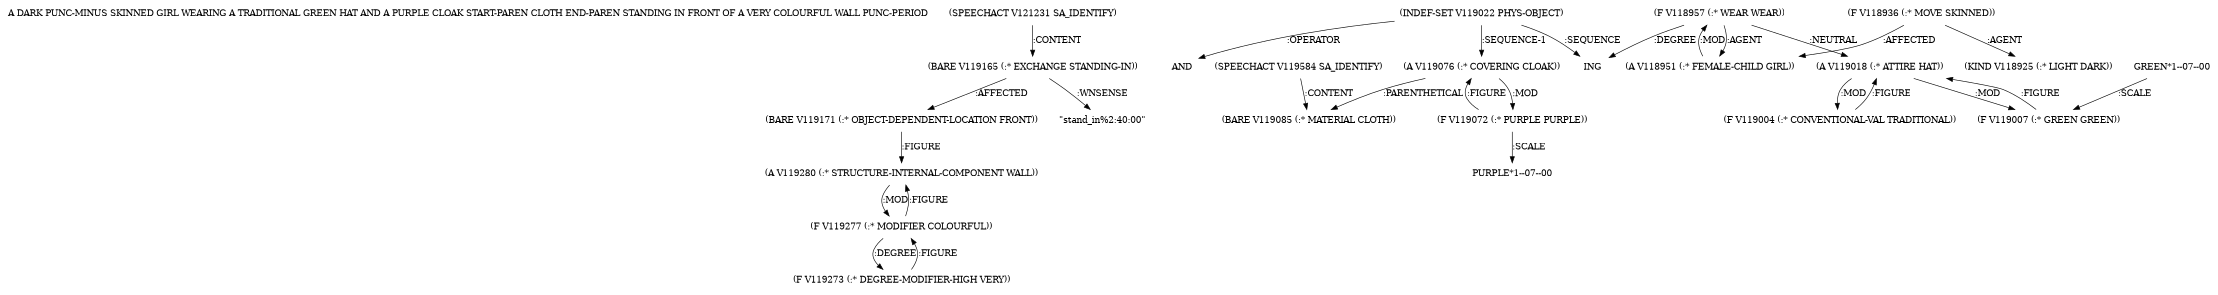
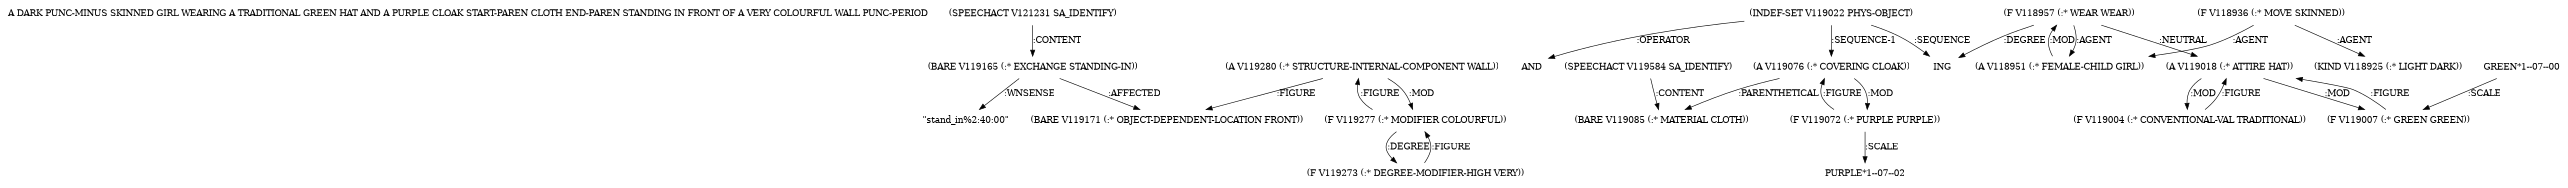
edge "(F V118936 (:* MOVE SKINNED))" -> "(A V118951 (:* FEMALE-CHILD GIRL))": label ":AFFECTED" -> ":AGENT"
edge "(BARE V119171 (:* OBJECT-DEPENDENT-LOCATION FRONT))" -> "(A V119280 (:* STRUCTURE-INTERNAL-COMPONENT WALL))": reversed
node "PURPLE*1--07--00": label "PURPLE*1--07--00" -> "PURPLE*1--07--02"
